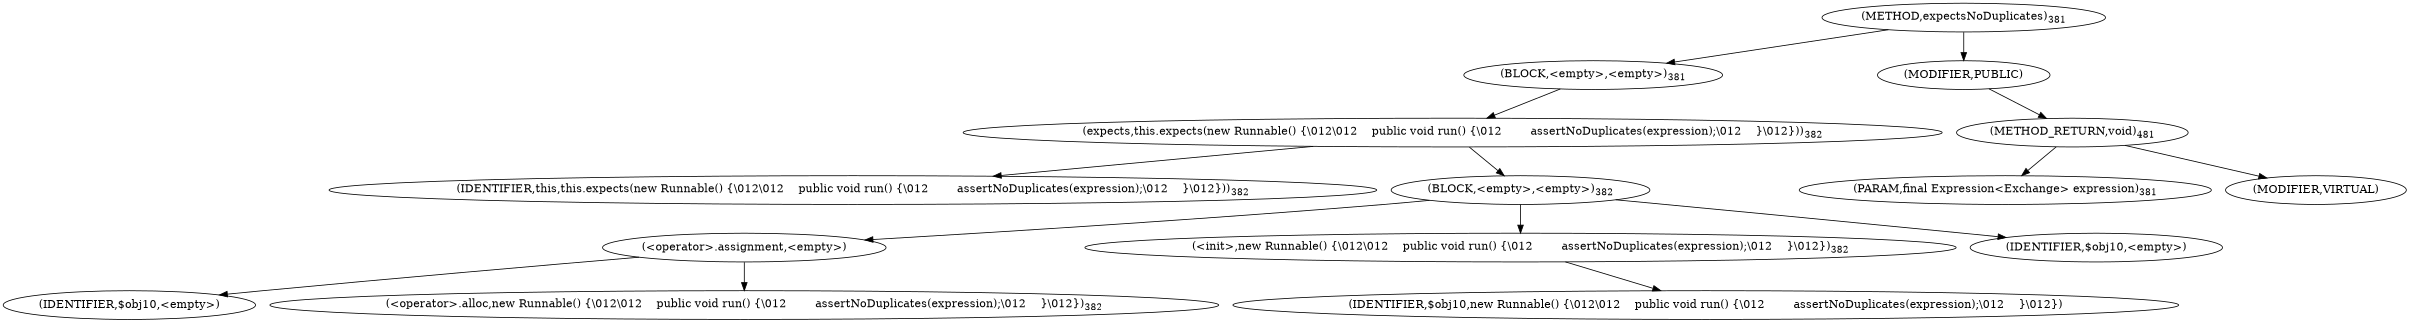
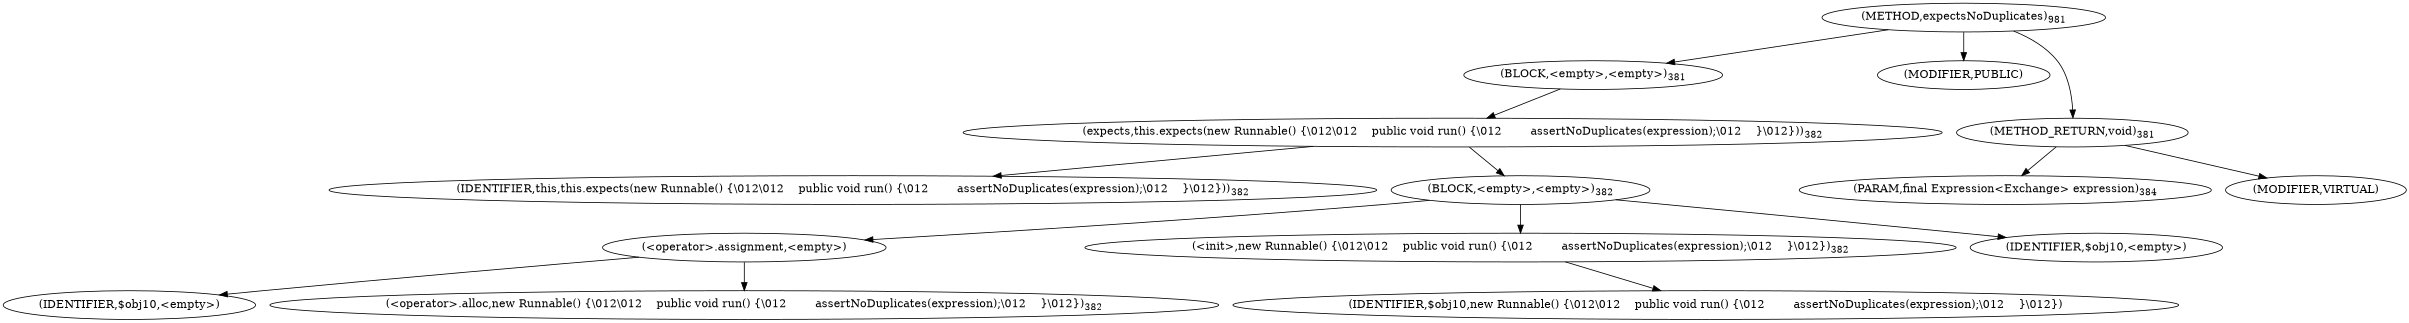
node "(METHOD,expectsNoDuplicates)": text "381" -> "981"
edge "(MODIFIER,PUBLIC)" -> "(METHOD_RETURN,void)": now "(METHOD,expectsNoDuplicates)" -> "(METHOD_RETURN,void)"
node "(METHOD_RETURN,void)": text "481" -> "381"
node "(PARAM,final Expression<Exchange> expression)": text "381" -> "384"
